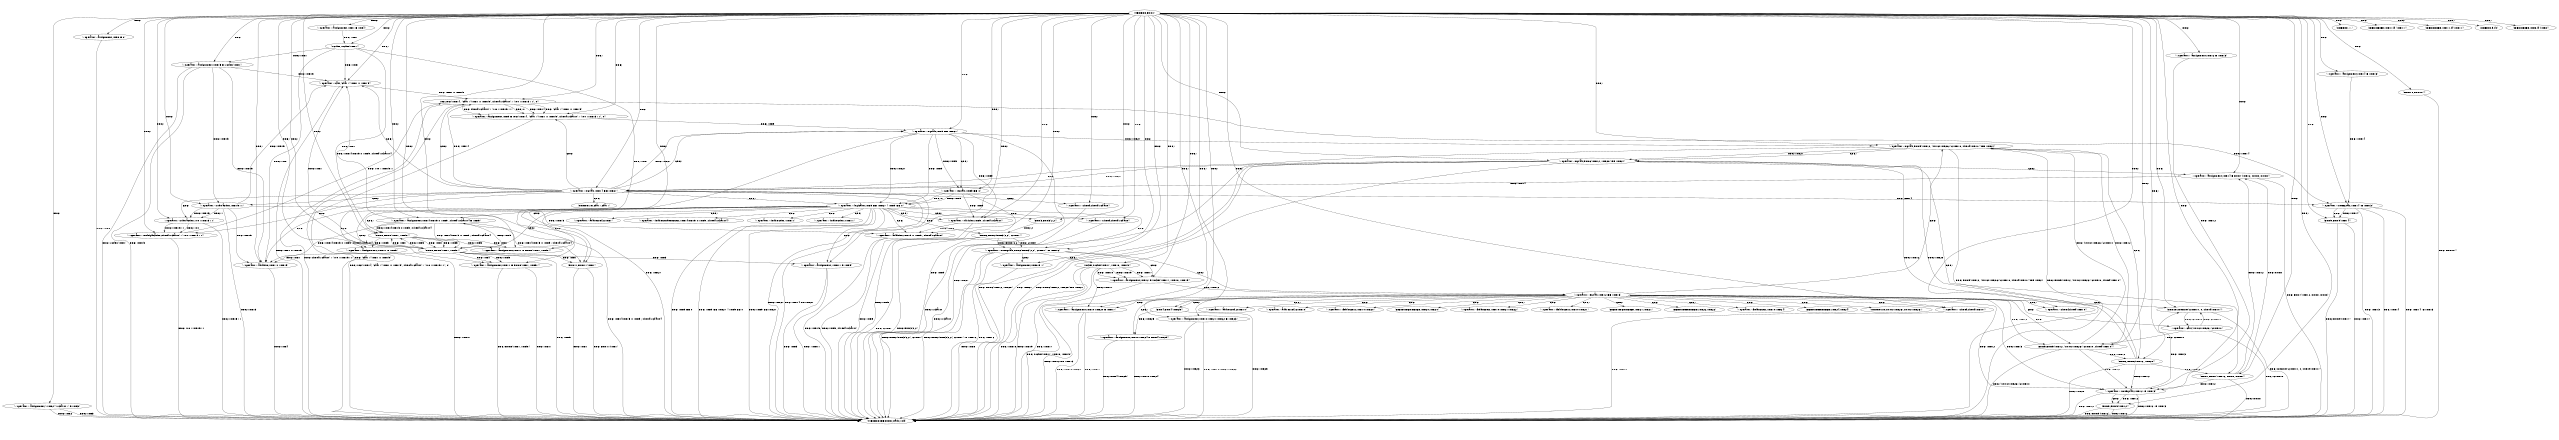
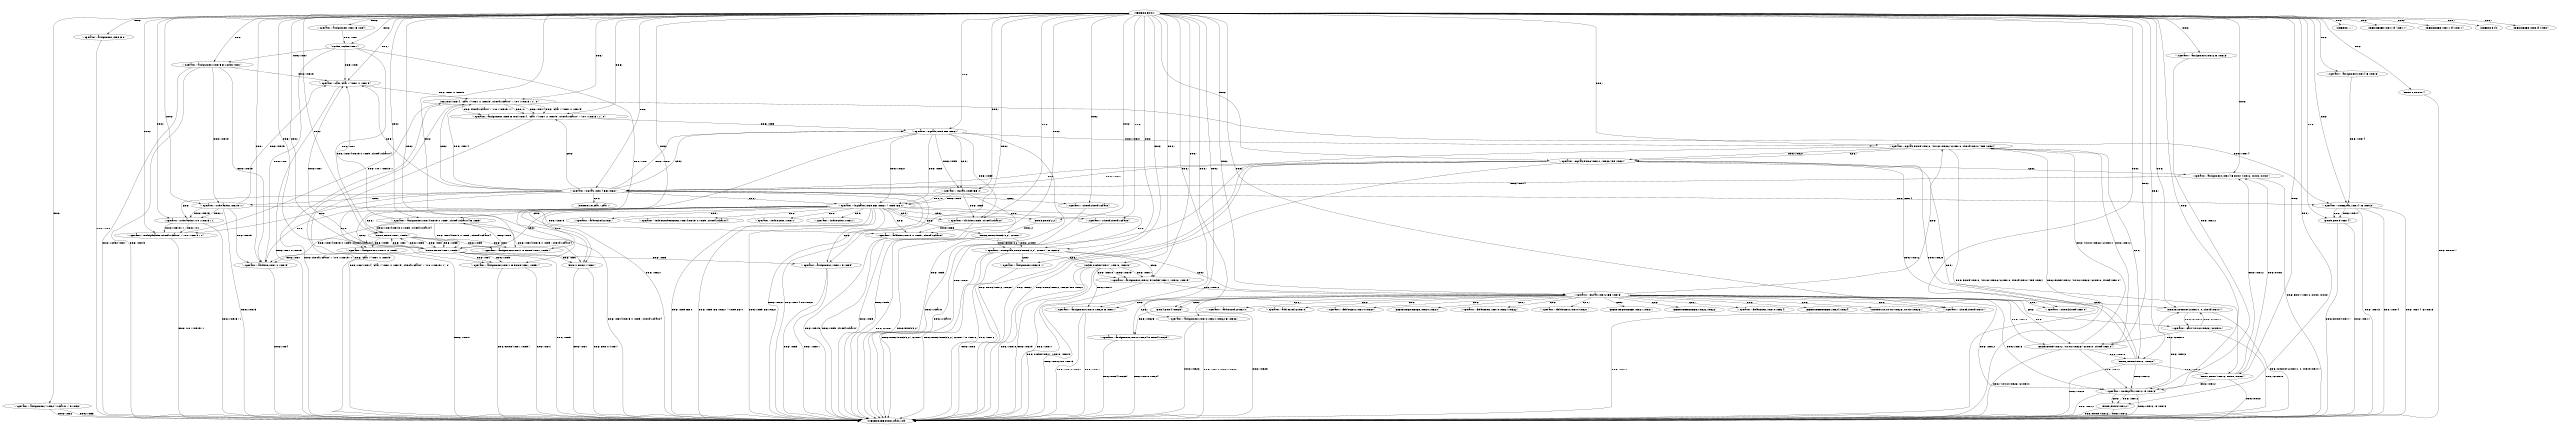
edge "(<operator>.division,VAR9 / sizeof(wchar_t))" -> "(<operator>.addition,VAR15 + VAR9 / sizeof(wchar_t))": label "DDG: VAR8" -> "DDG: VAR9"
edge "(METHOD,FUN1)" -> "(<operator>.equals,VAR12 == VAR13)": added, label "DDG:"
